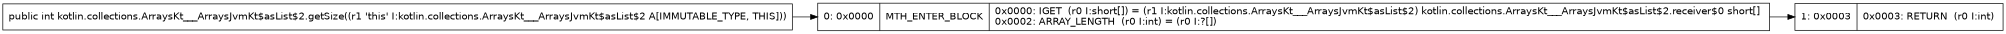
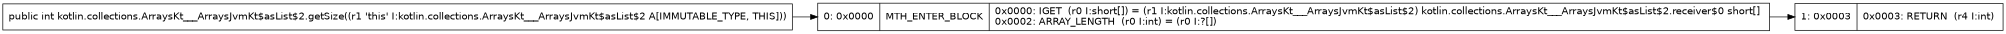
node "1: 0x0003": text "0x0003: RETURN  (r0 I:int)" -> "0x0003: RETURN  (r4 I:int)"
